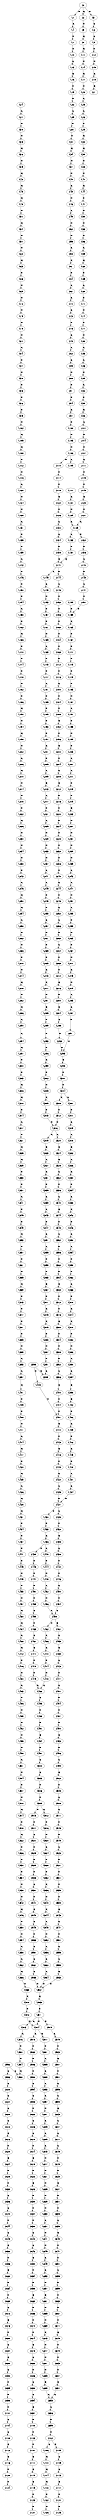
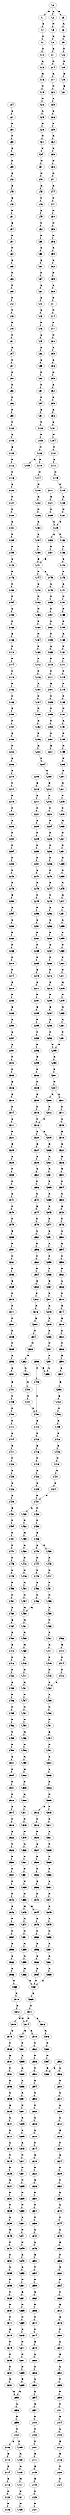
edge "S151" -> "S159": now "S151" -> "S155"
node "S205": removed
node "S462": removed
edge "S540" -> "S544": now "S539" -> "S544"
